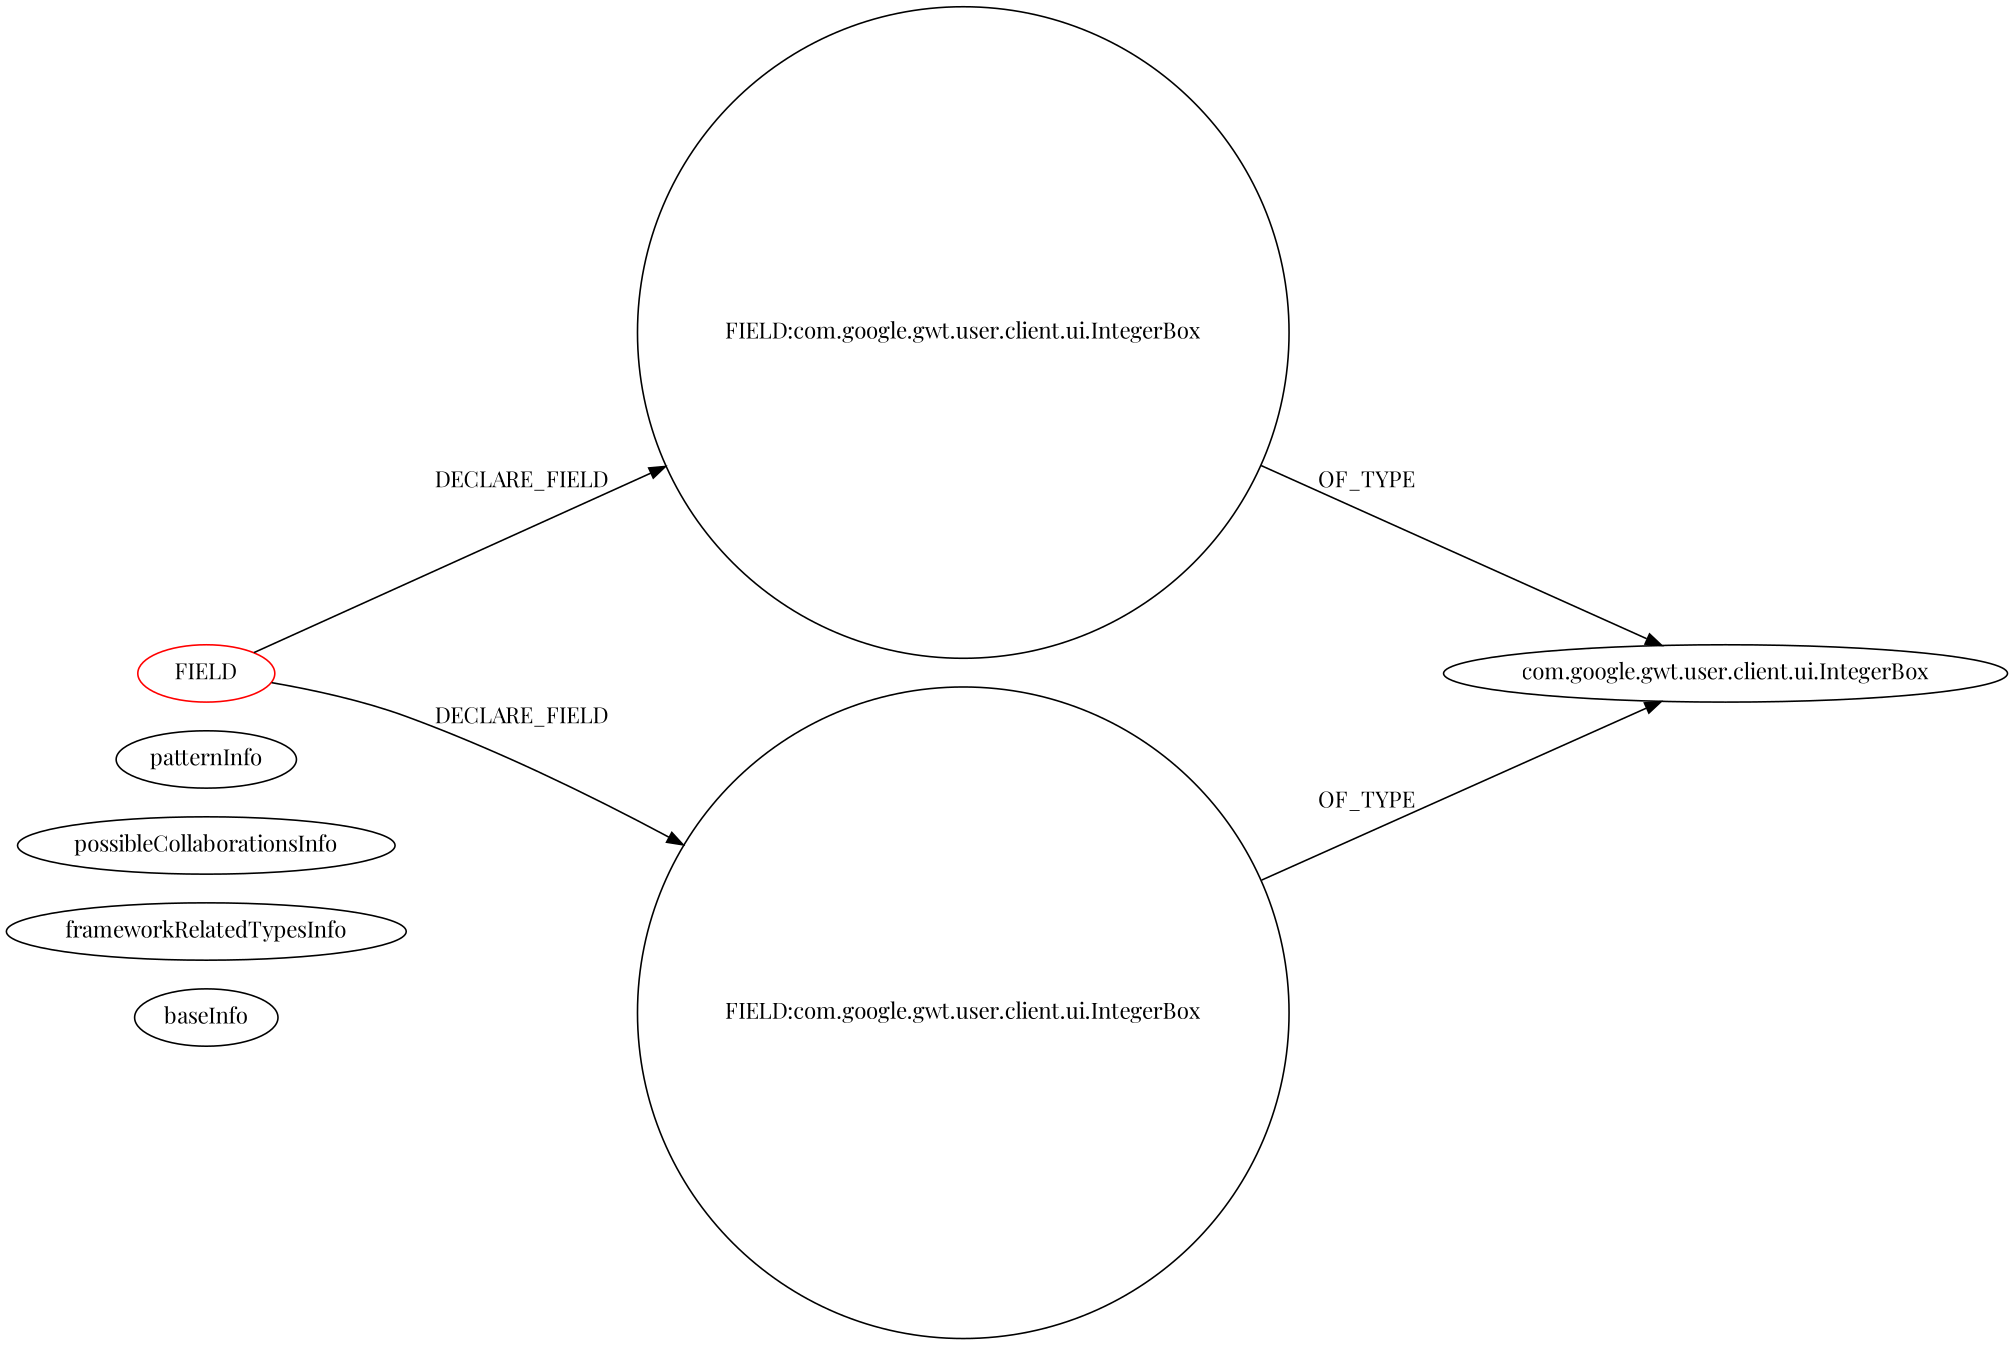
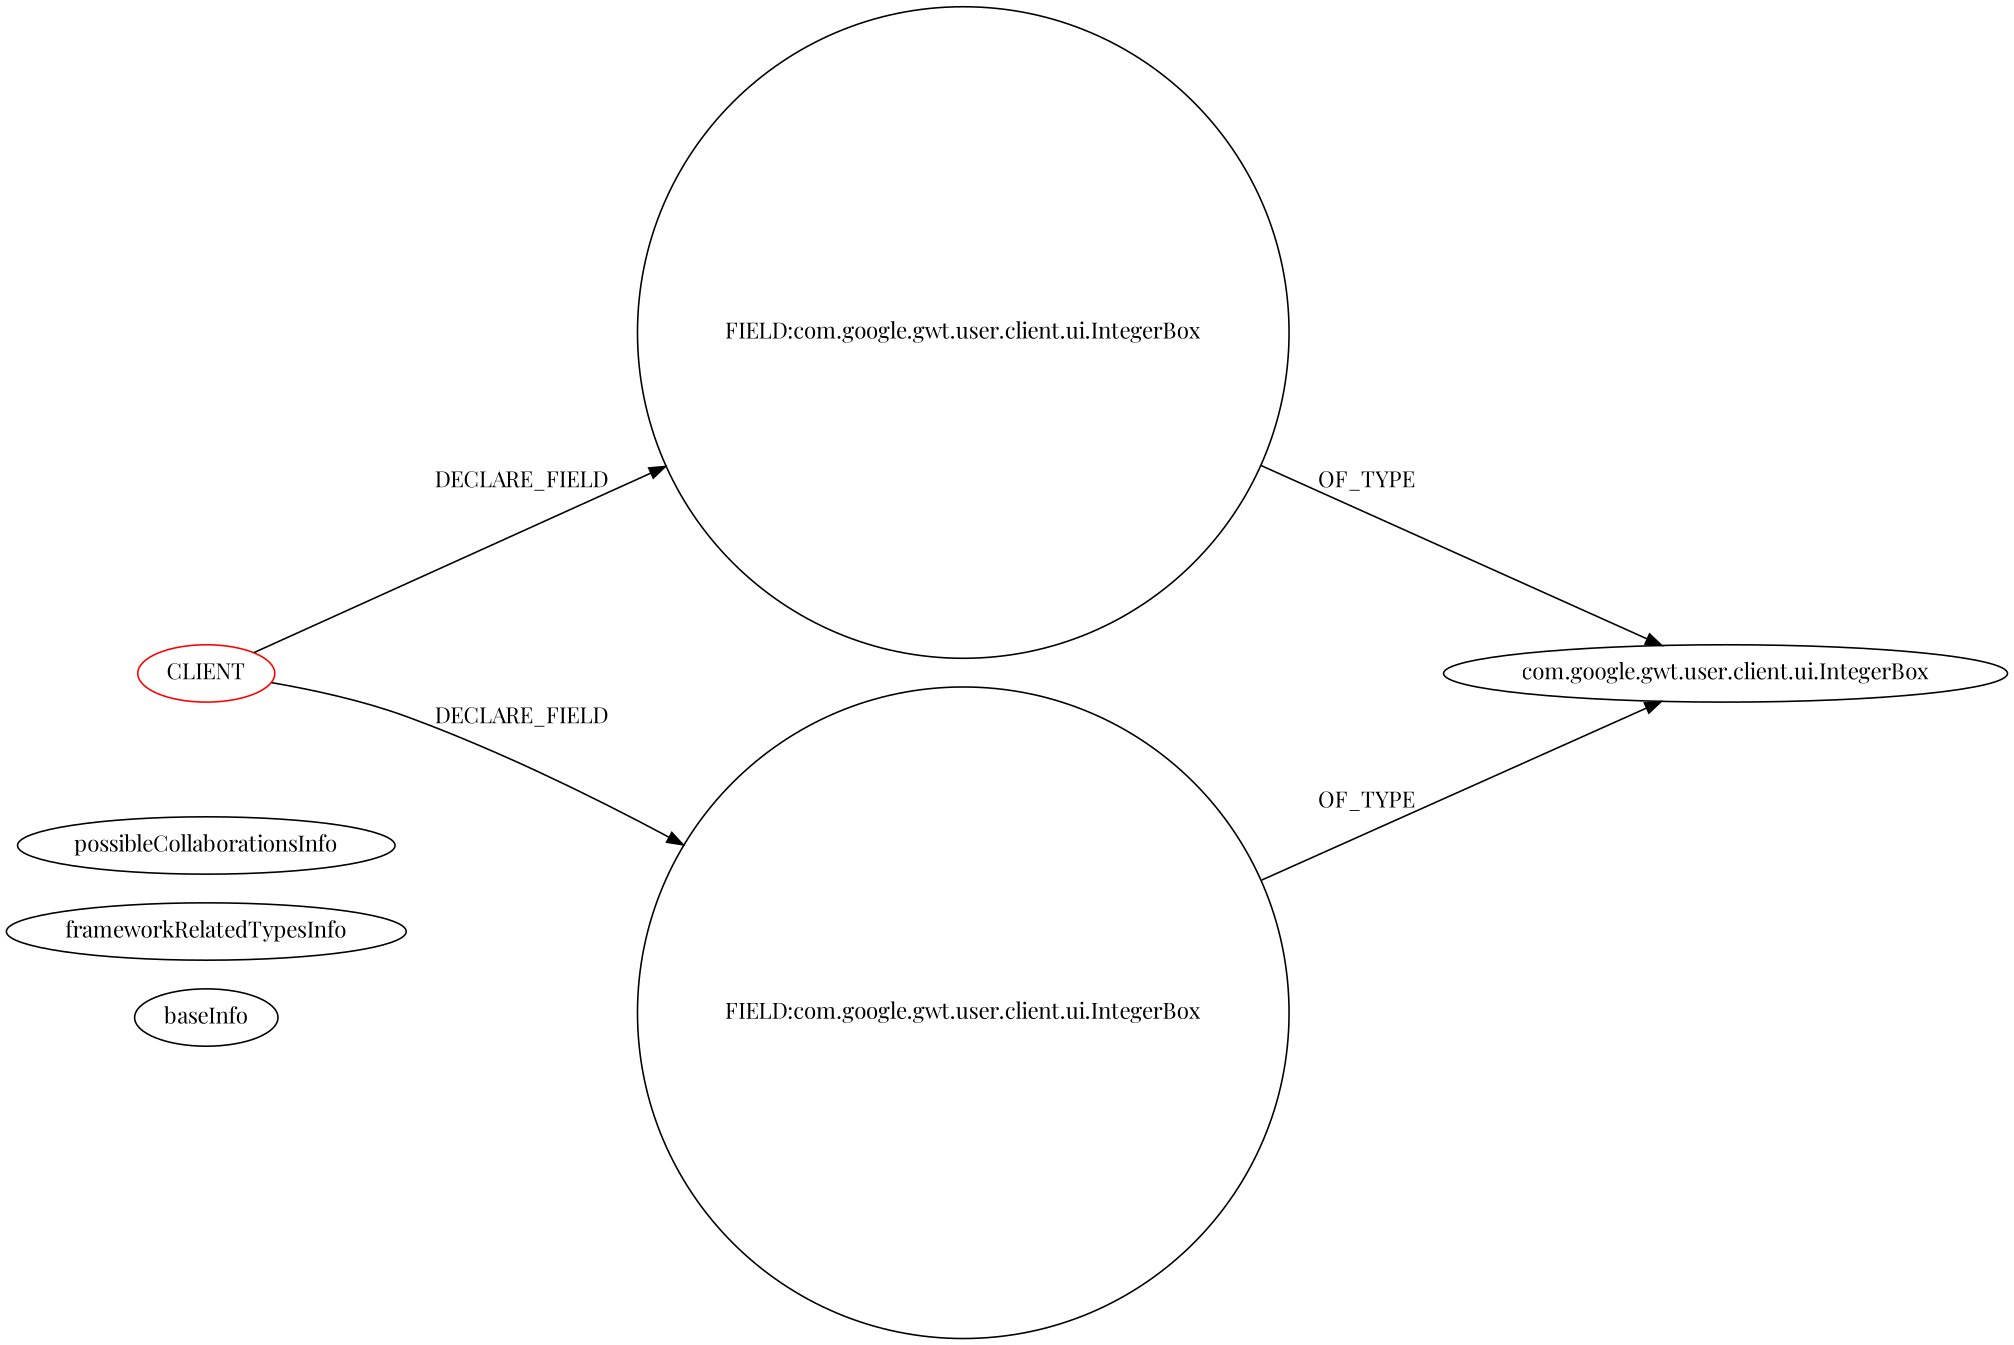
node "FIELD": label "FIELD" -> "CLIENT"
node "patternInfo": removed
